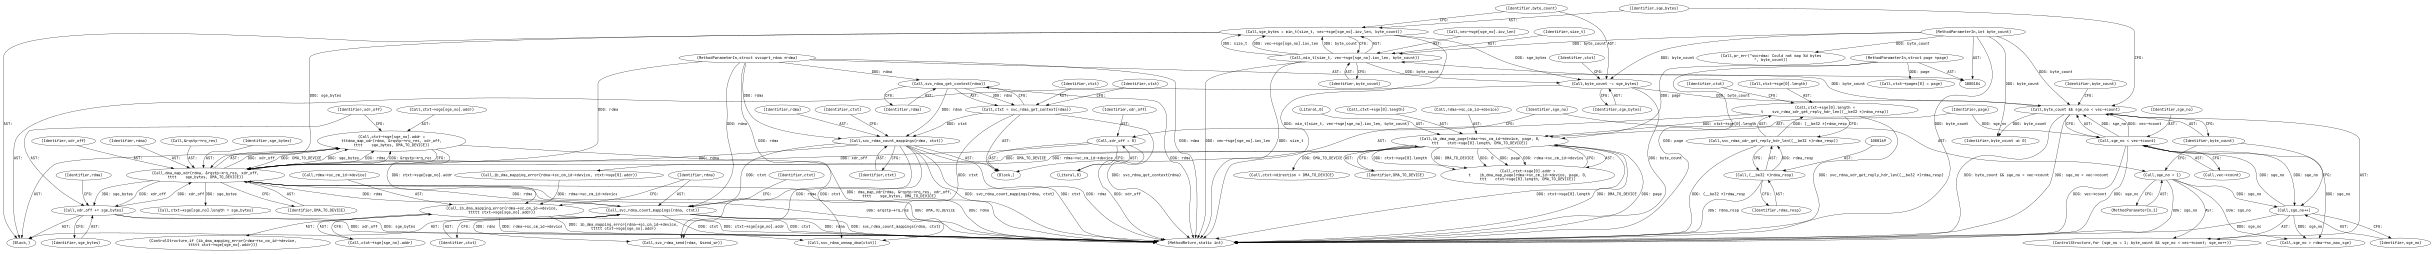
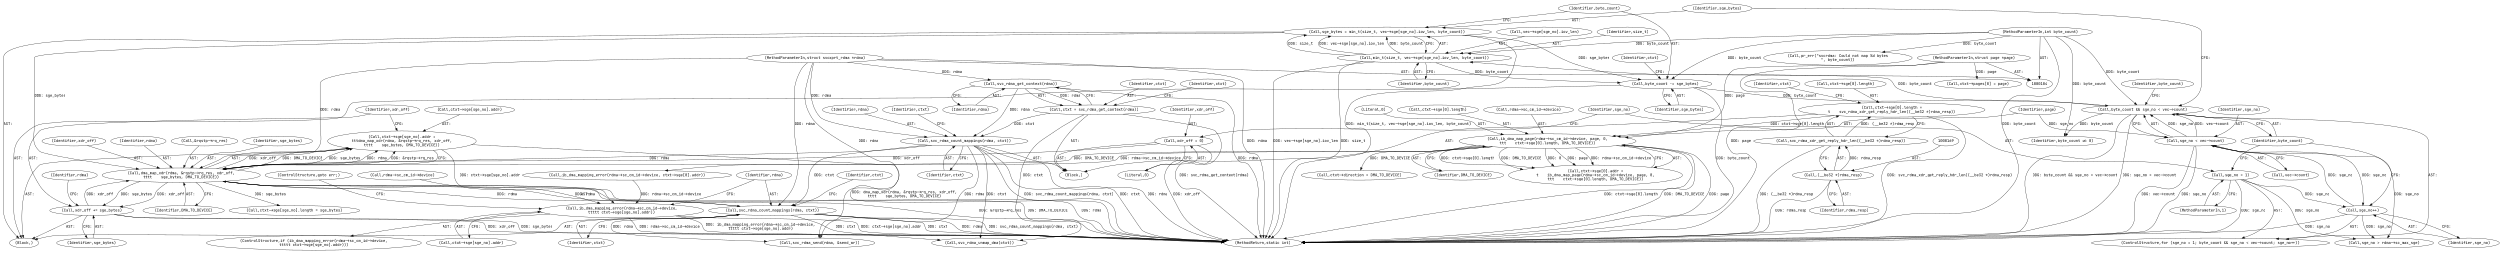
node "(ControlStructure,goto err;)": added
